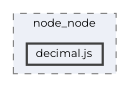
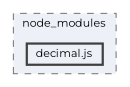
cluster "node_node": label "node_node" -> "node_modules"
